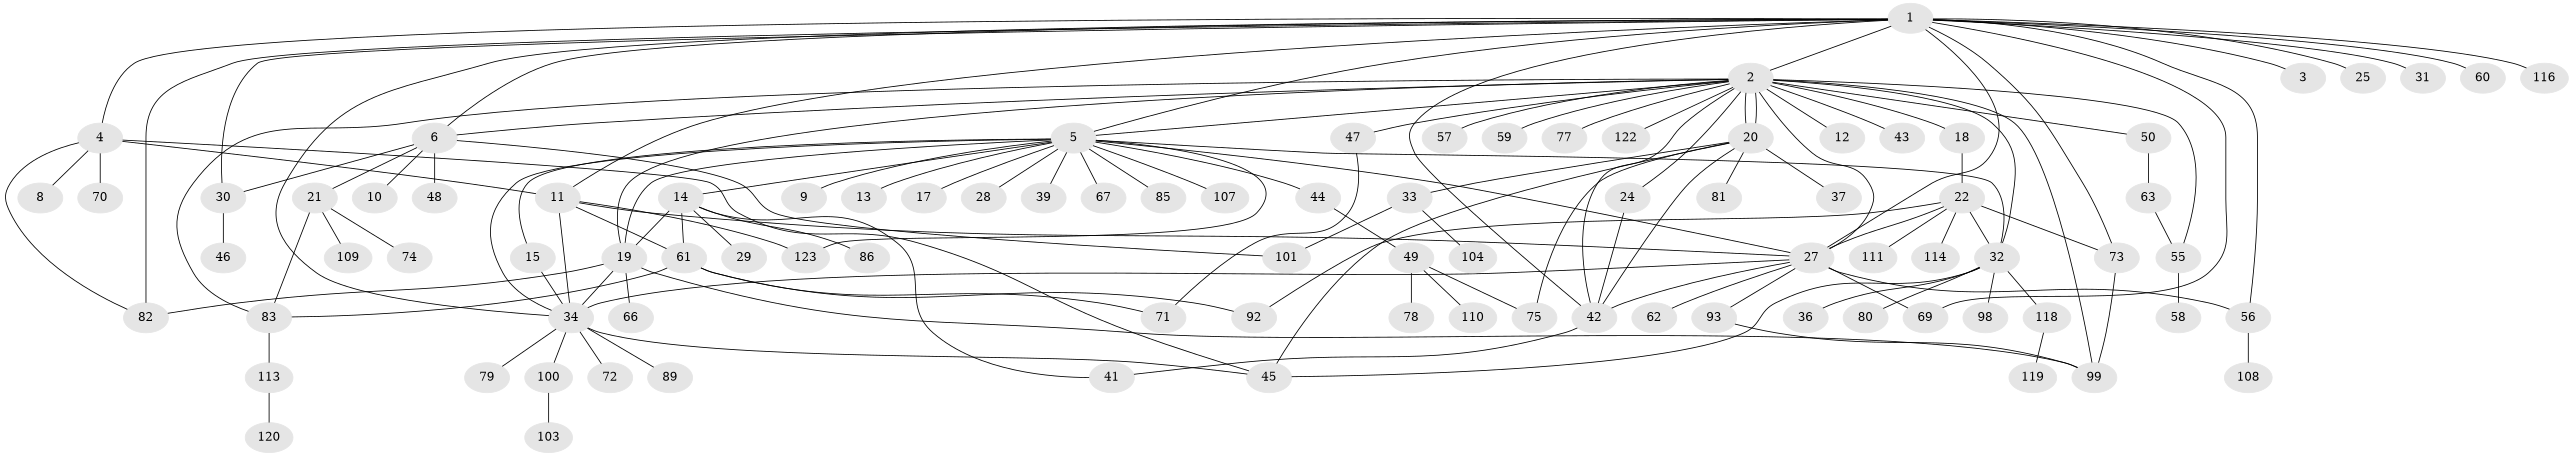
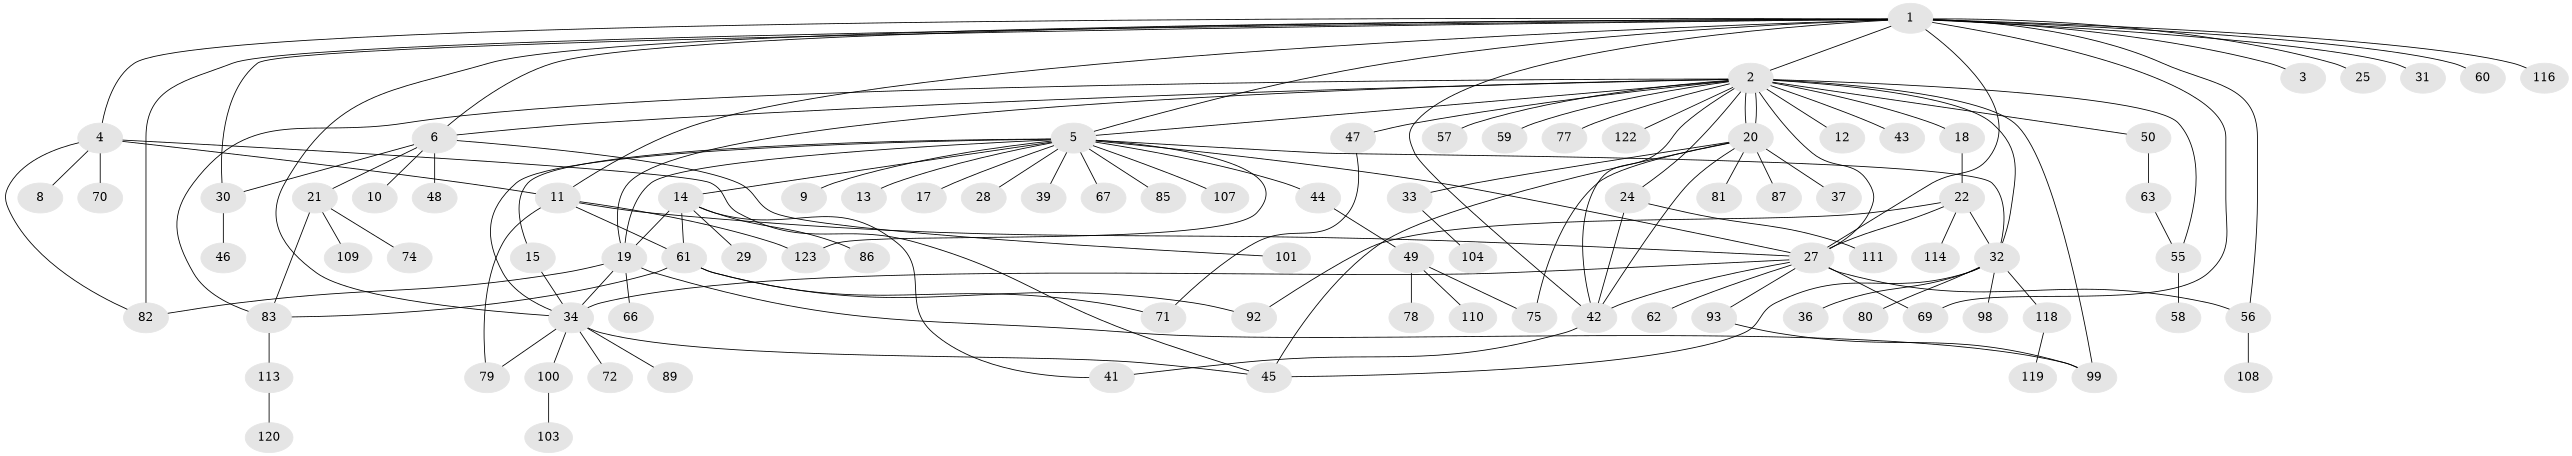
node "87": added
edge "33" -- "101": removed
edge "22" -- "111": now "24" -- "111"
edge "11" -- "34": now "11" -- "79"
node "73": removed
